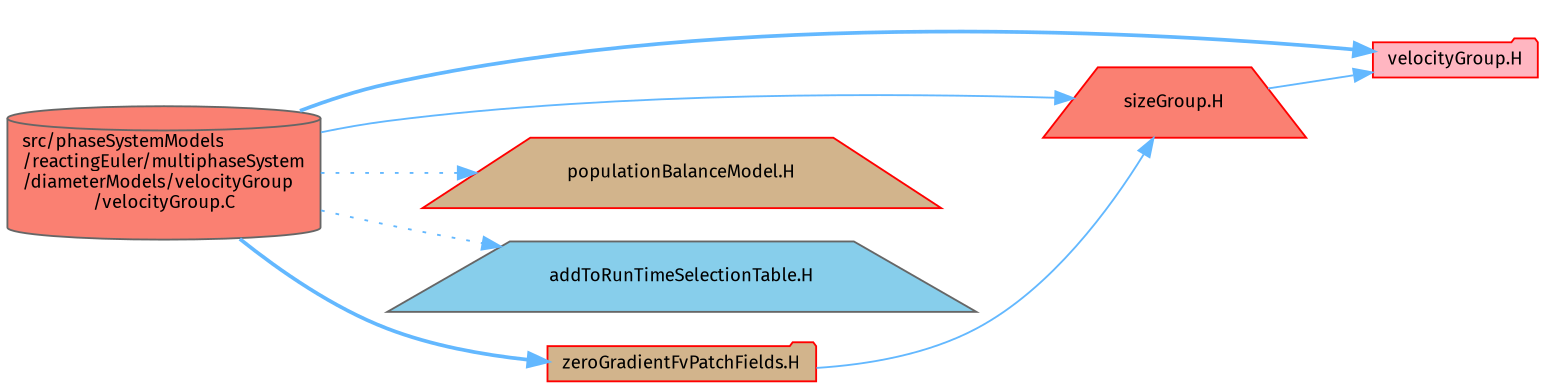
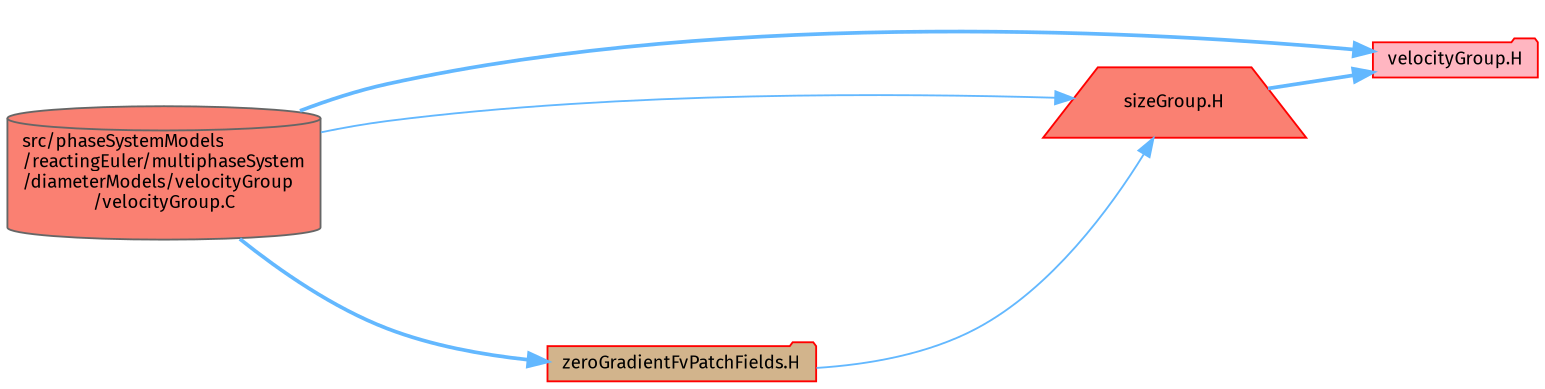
edge "sizeGroup.H" -> "velocityGroup.H": style solid -> bold
node "populationBalanceModel.H": removed
node "addToRunTimeSelectionTable.H": removed
